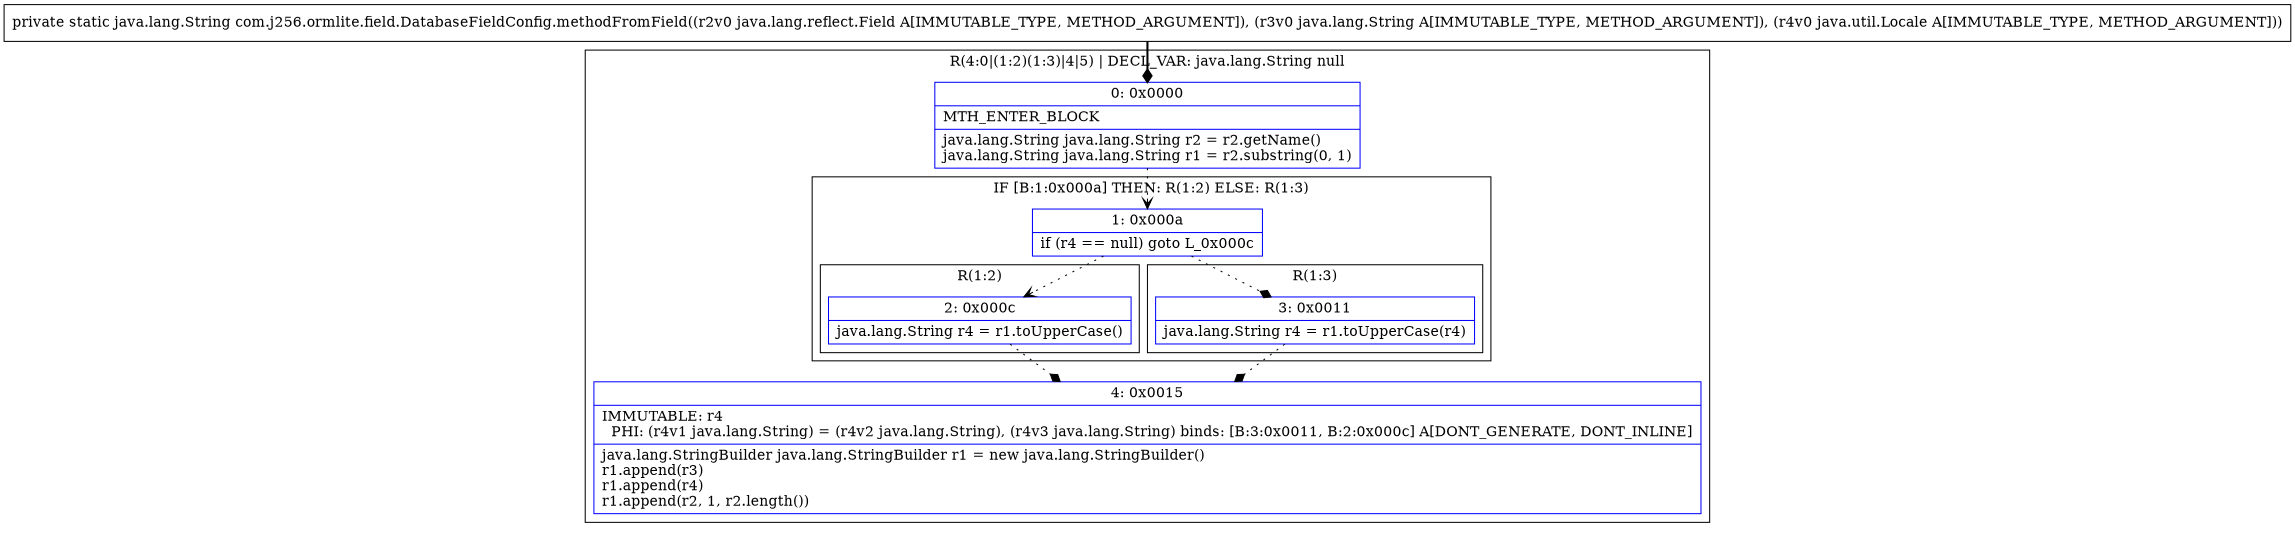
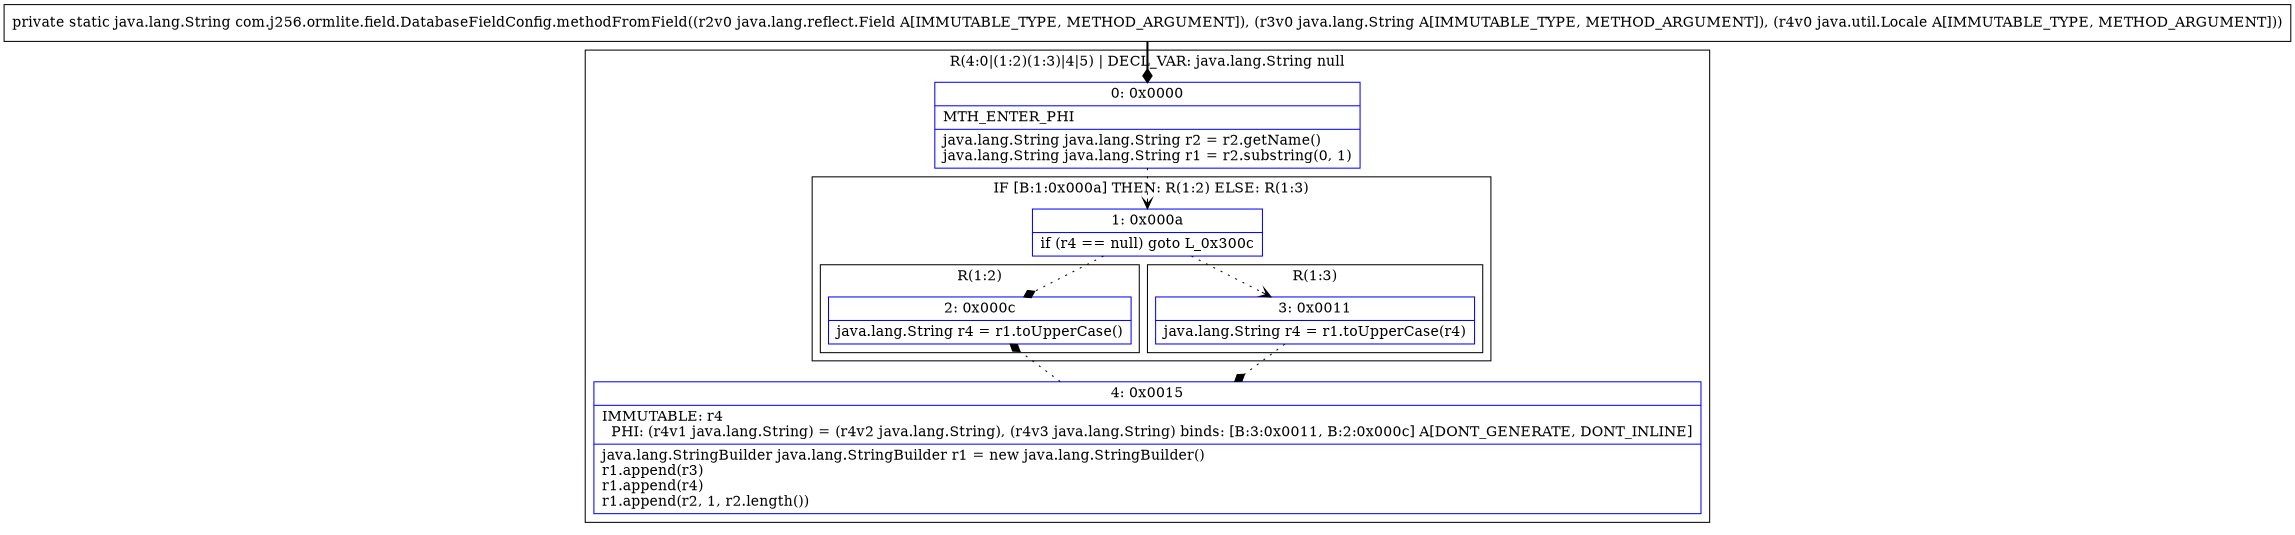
node "0: 0x0000": text "MTH_ENTER_BLOCK" -> "MTH_ENTER_PHI"
node "1: 0x000a": text "if (r4 == null) goto L_0x000c" -> "if (r4 == null) goto L_0x300c"
edge "1: 0x000a" -> "2: 0x000c": arrowhead vee -> diamond
edge "1: 0x000a" -> "3: 0x0011": arrowhead diamond -> vee
edge "2: 0x000c" -> "4: 0x0015": reversed
